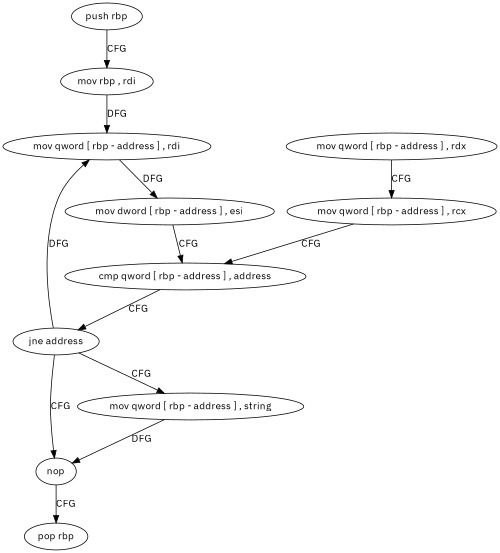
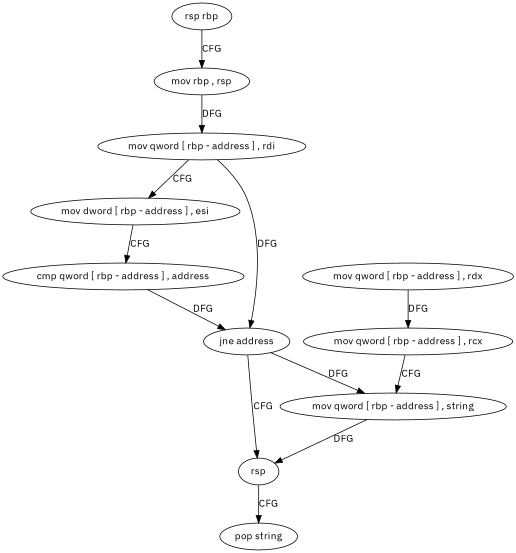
node "push rbp": label "push rbp" -> "rsp rbp"
node "mov rbp , rdi": label "mov rbp , rdi" -> "mov rbp , rsp"
edge "mov qword [ rbp - address ] , rdi" -> "mov dword [ rbp - address ] , esi": label "DFG" -> "CFG"
edge "mov qword [ rbp - address ] , rdx" -> "mov qword [ rbp - address ] , rcx": label "CFG" -> "DFG"
edge "jne address" -> "mov qword [ rbp - address ] , rdi": reversed
edge "mov qword [ rbp - address ] , rcx" -> "cmp qword [ rbp - address ] , address": now "mov qword [ rbp - address ] , rcx" -> "mov qword [ rbp - address ] , string"
edge "cmp qword [ rbp - address ] , address" -> "jne address": label "CFG" -> "DFG"
edge "jne address" -> "mov qword [ rbp - address ] , string": label "CFG" -> "DFG"
node "nop": label "nop" -> "rsp"
node "pop rbp": label "pop rbp" -> "pop string"
